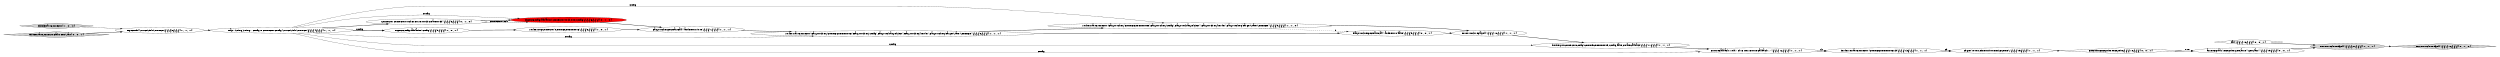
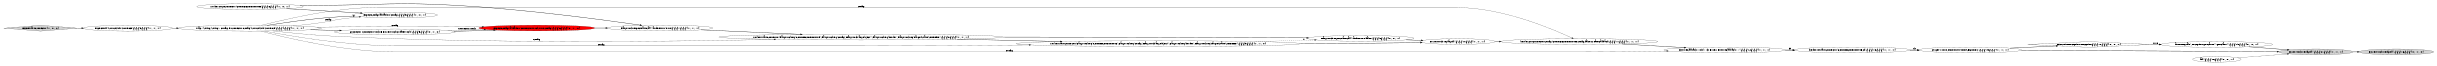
edge "testRestartConnector['1', '0', '0']" -> "expectAdd(SourceSink.SOURCE)@@@3@@@['1', '1', '1']": style solid -> bold
edge "expectConfigValidation(config)@@@5@@@['1', '0', '1']" -> "worker.stopConnector(CONNECTOR_NAME)@@@6@@@['1', '0', '1']": reversed
node "testRestartConnectorFailureOnStart['0', '0', '1']": removed
node "fail()@@@16@@@['0', '0', '1']": shape diamond -> ellipse
edge "fail()@@@16@@@['0', '0', '1']" -> "PowerMock.verifyAll()@@@21@@@['1', '1', '1']": style bold -> solid
node "PowerMock.verifyAll()@@@16@@@['0', '1', '0']": shape diamond -> ellipse
edge "cb.get(1000L,TimeUnit.MILLISECONDS)@@@15@@@['1', '1', '1']" -> "PowerMock.verifyAll()@@@21@@@['1', '1', '1']": added
